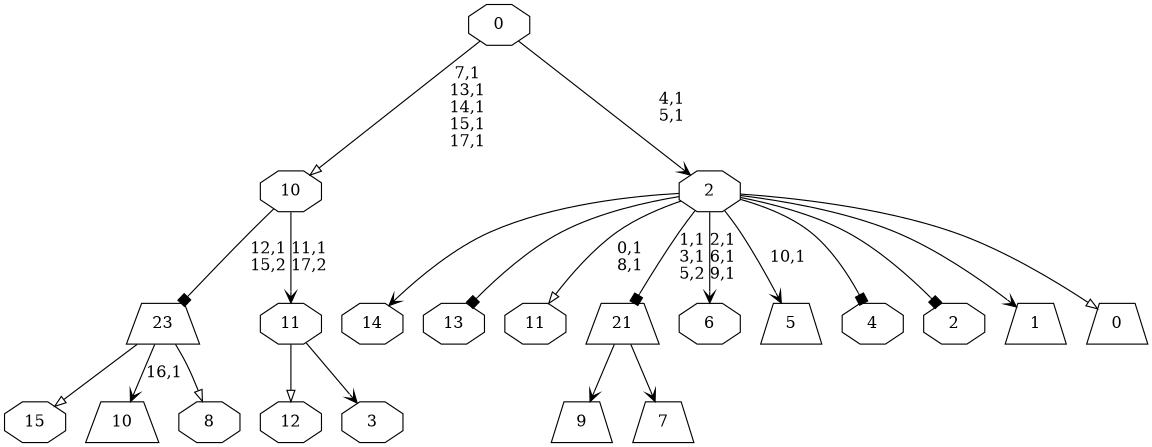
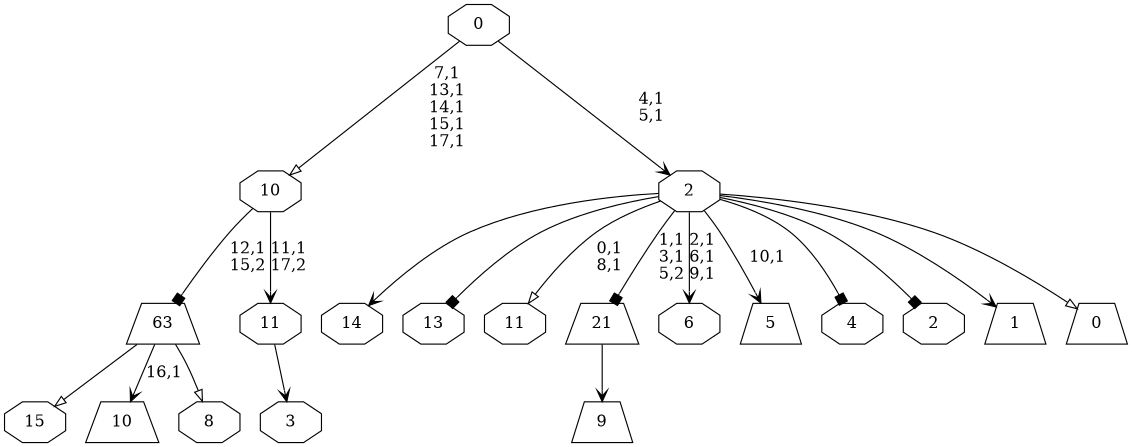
node "23": label "23" -> "63"
node "12": removed
node "7": removed
